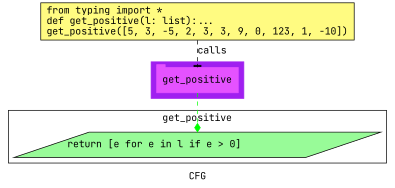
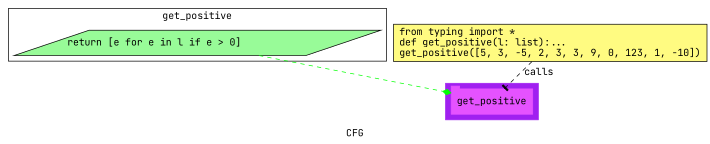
edge "get_positive" -> "return [e for e in l if e > 0]": reversed
